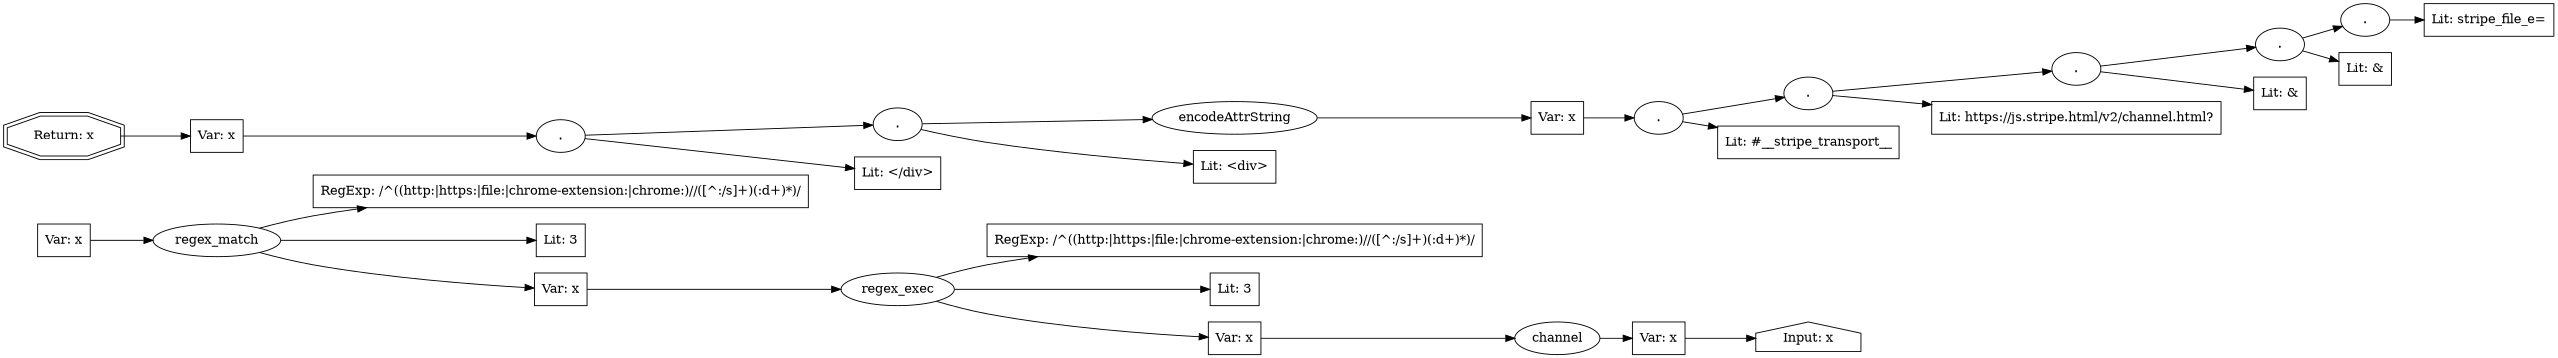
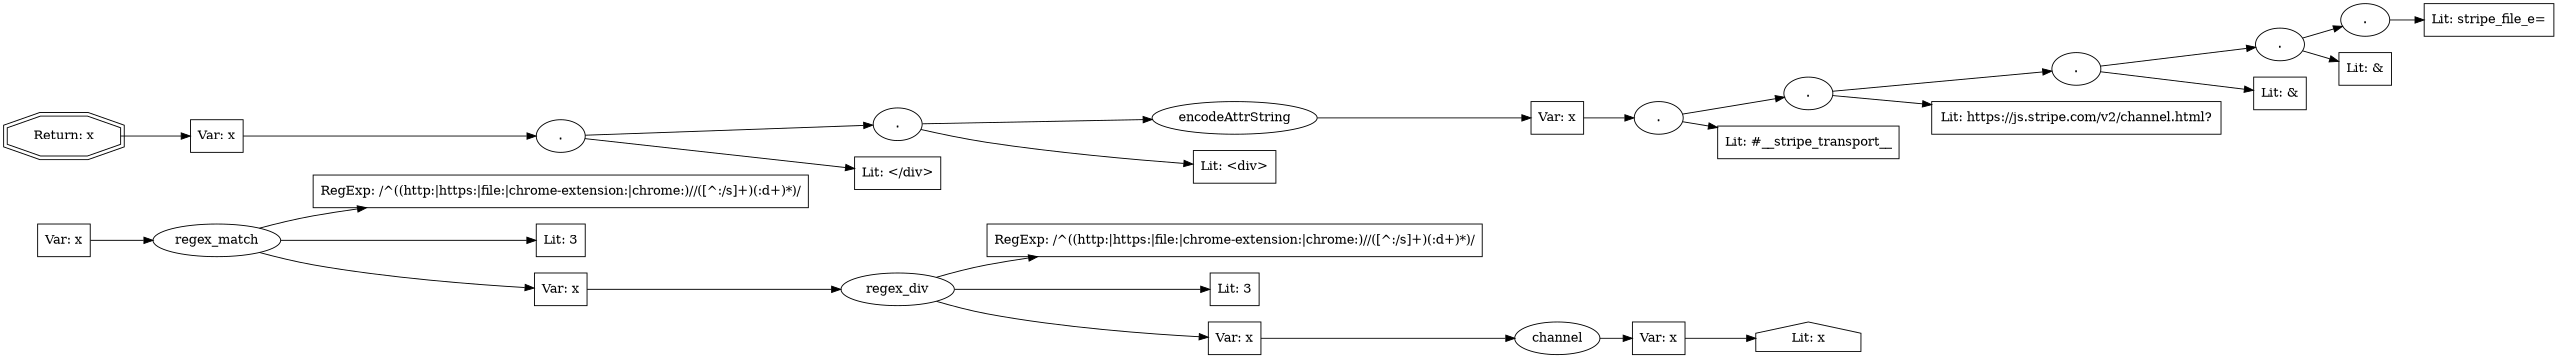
node "Lit: https://js.stripe.html/v2/channel.html?": label "Lit: https://js.stripe.html/v2/channel.html?" -> "Lit: https://js.stripe.com/v2/channel.html?"
node "regex_exec": label "regex_exec" -> "regex_div"
node "Input: x": label "Input: x" -> "Lit: x"
